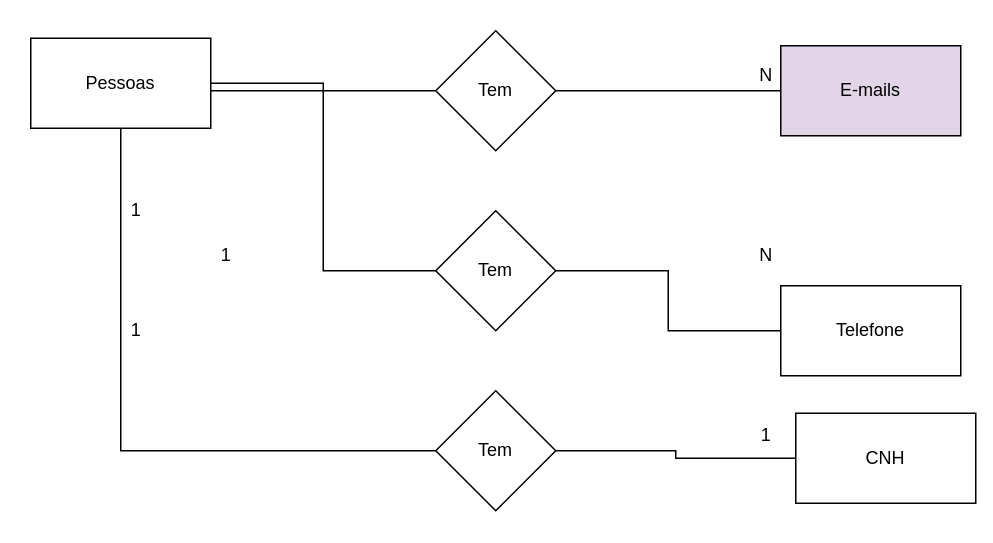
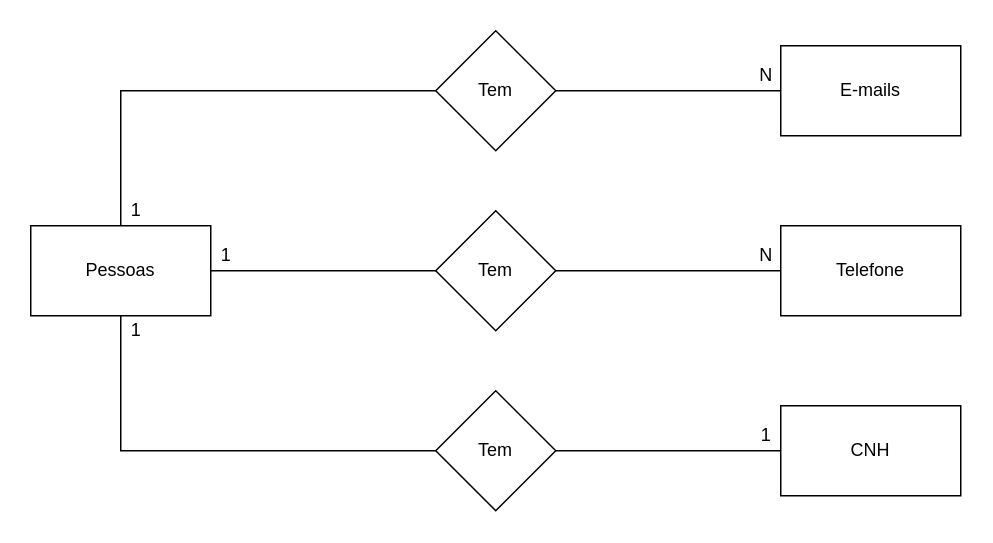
node "Pessoas": moved (121, 83) -> (121, 271)
node "E-mails": fillcolor #e1d5e7 -> #ffffff
node "Telefone": moved (871, 331) -> (871, 271)
node "CNH": moved (886, 458) -> (871, 451)
